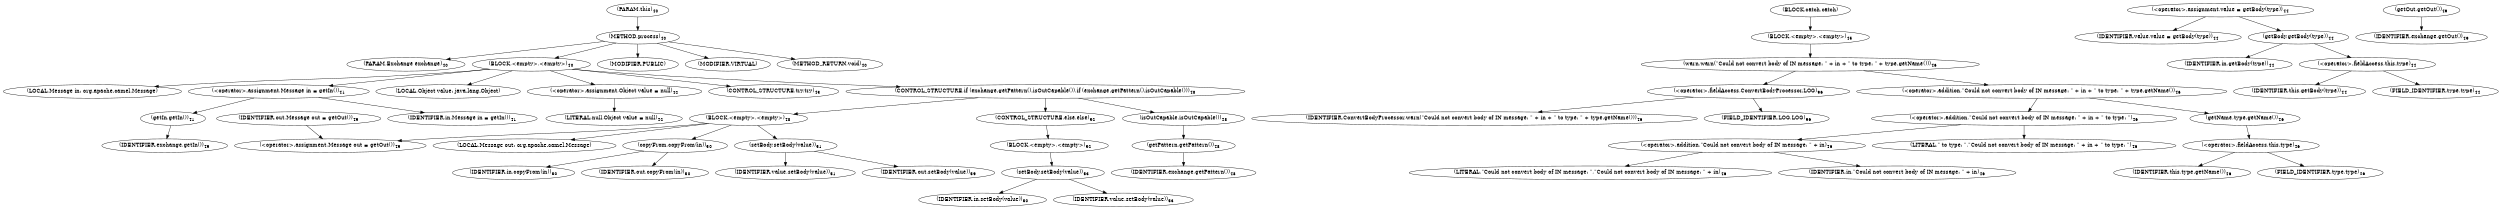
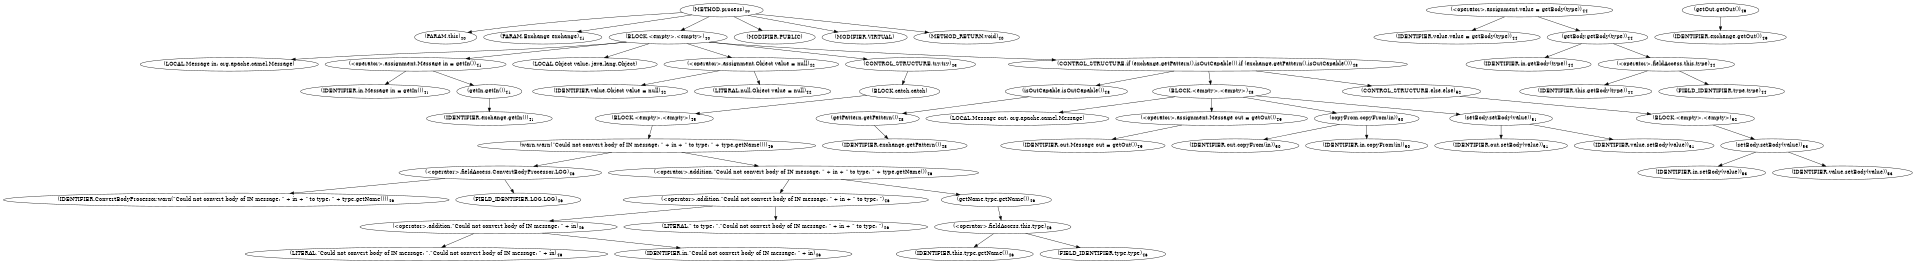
edge "(PARAM,this)" -> "(METHOD,process)": reversed
node "(PARAM,Exchange exchange)": text "40" -> "41"
edge "(CONTROL_STRUCTURE,try,try)" -> "(BLOCK,catch,catch)": added
node "(IDENTIFIER,value,Object value = null)": added
node "(<operator>.fieldAccess,ConvertBodyProcessor.LOG)": text "96" -> "46"
node "(FIELD_IDENTIFIER,LOG,LOG)": text "96" -> "46"
edge "(IDENTIFIER,out,Message out = getOut())" -> "(<operator>.assignment,Message out = getOut())": reversed
node "(IDENTIFIER,exchange,getIn())": text "49" -> "41"
node "(IDENTIFIER,out,setBody(value))": text "59" -> "51"
node "(IDENTIFIER,in,setBody(value))": text "50" -> "53"
